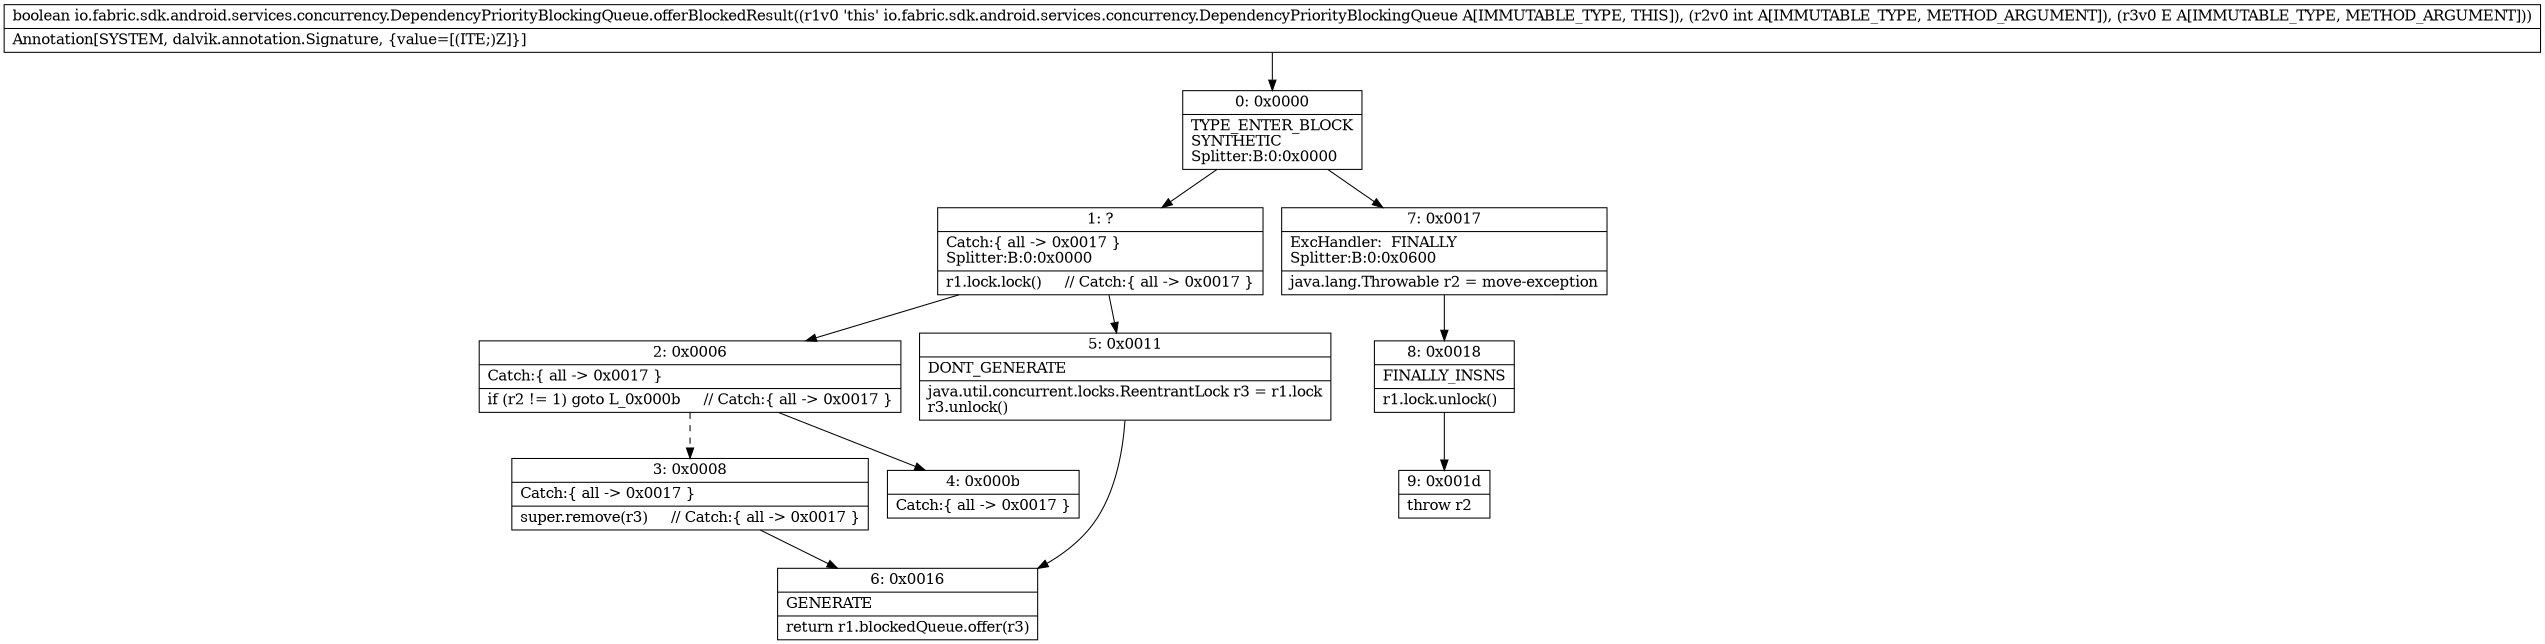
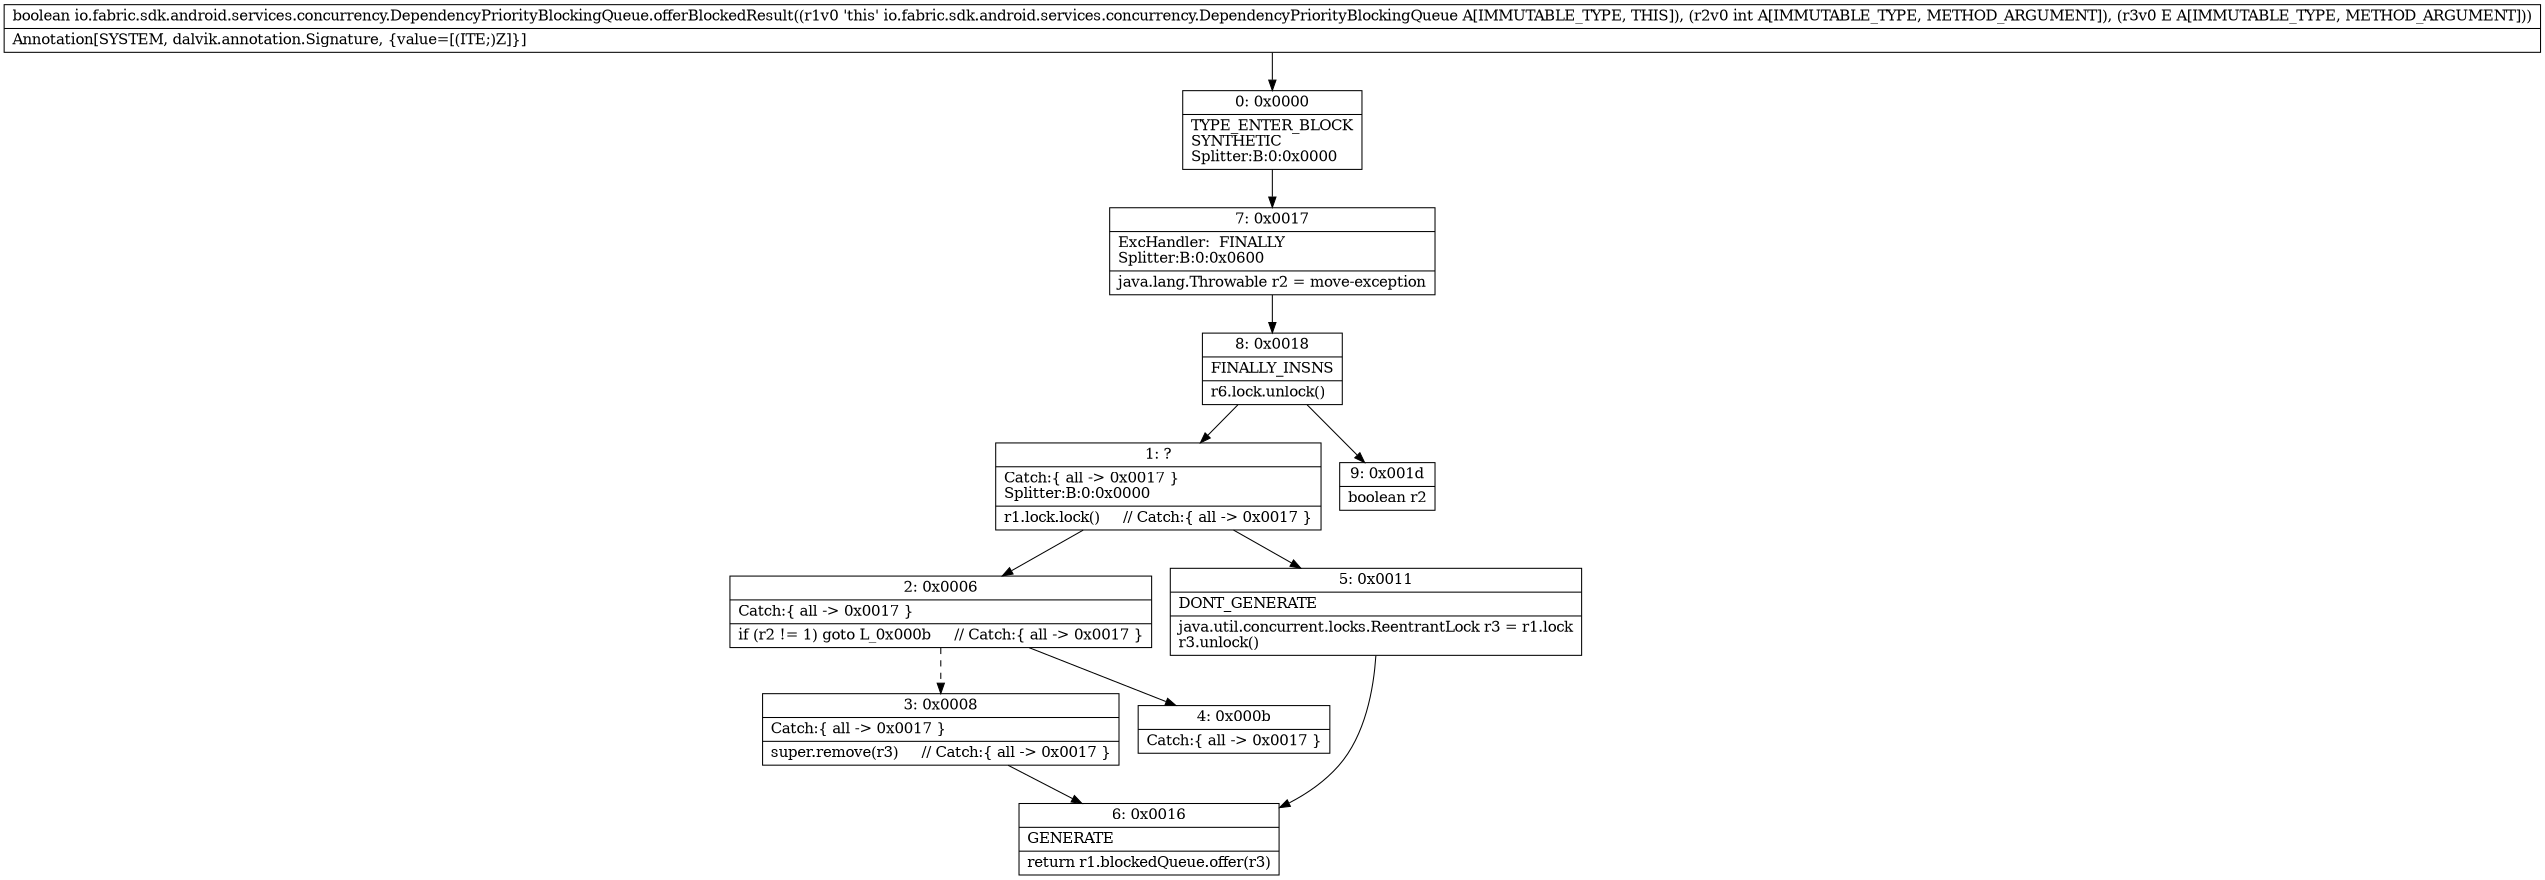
edge "0: 0x0000" -> "1: ?": now "8: 0x0018" -> "1: ?"
node "8: 0x0018": text "r1.lock.unlock()" -> "r6.lock.unlock()"
node "9: 0x001d": text "throw r2" -> "boolean r2"
